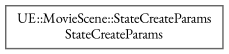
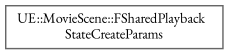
node "UE::MovieScene::StateCreateParams StateCreateParams": label "UE::MovieScene::StateCreateParams StateCreateParams" -> "UE::MovieScene::FSharedPlayback StateCreateParams"
